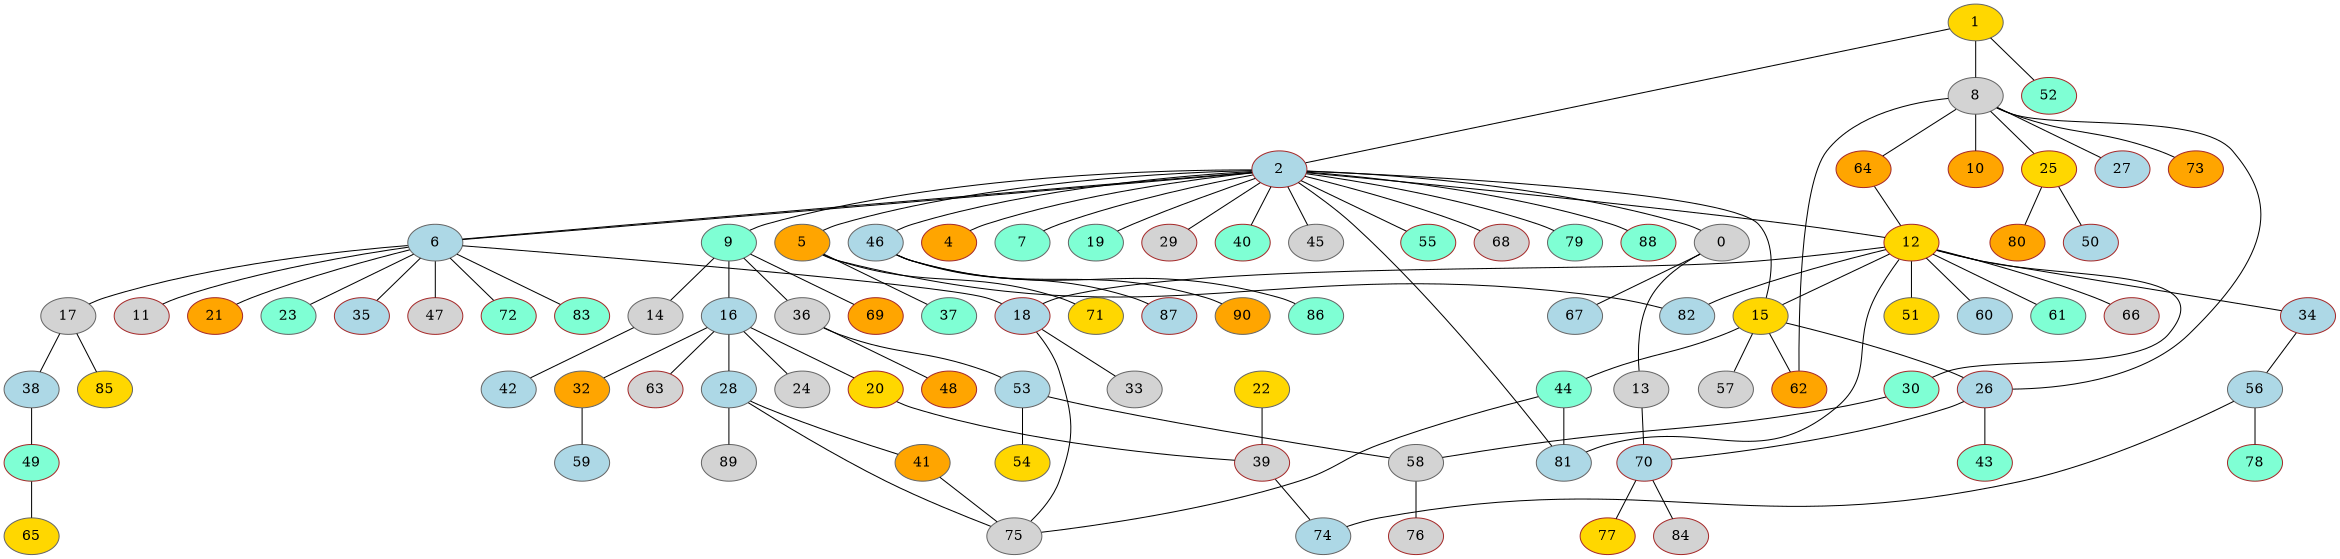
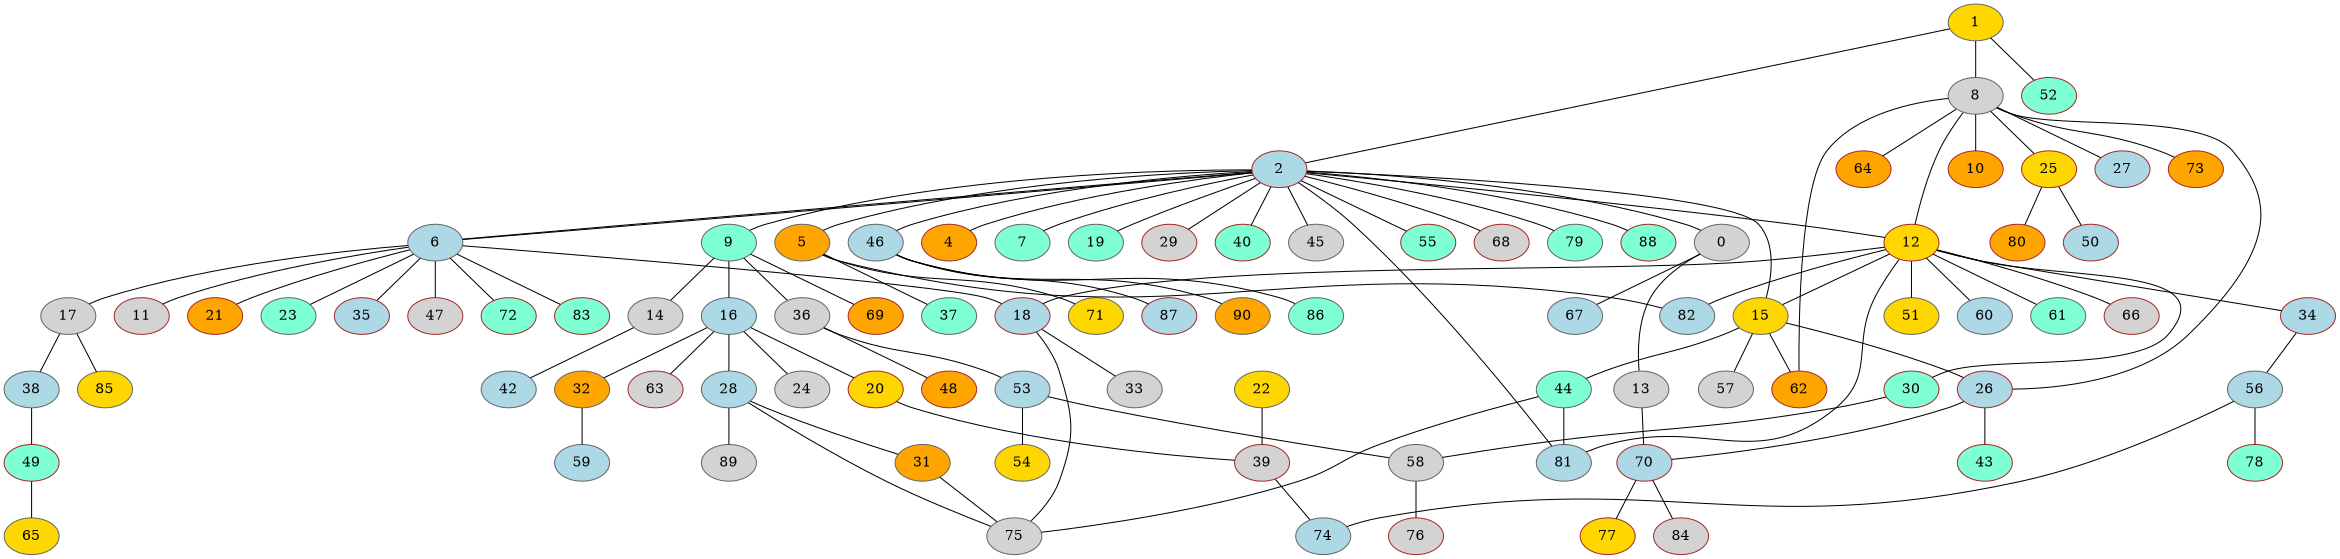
edge "64" -- "12": now "8" -- "12"
node "41": label "41" -> "31"
